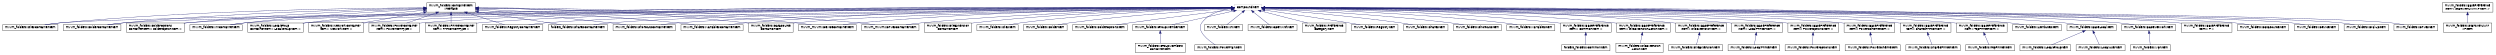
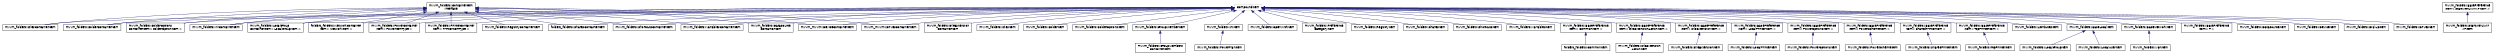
edge "mvvm_folders::RegistryContainerItem" -> "CompoundItem": removed
edge "mvvm_folders::PowerPlanItem" -> "CompoundItem": now "mvvm_folders::PowerPlanItem" -> "mvvm_folders::IniItem"
node "mvvm_folders::NetworkContainer Item< NetworkItem >": label "mvvm_folders::NetworkContainer Item< NetworkItem >" -> "folders_folders::NetworkContainer Item< NetworkItem >"
